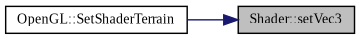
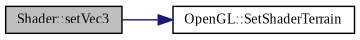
edge "OpenGL::SetShaderTerrain" -> "Shader::setVec3": reversed
